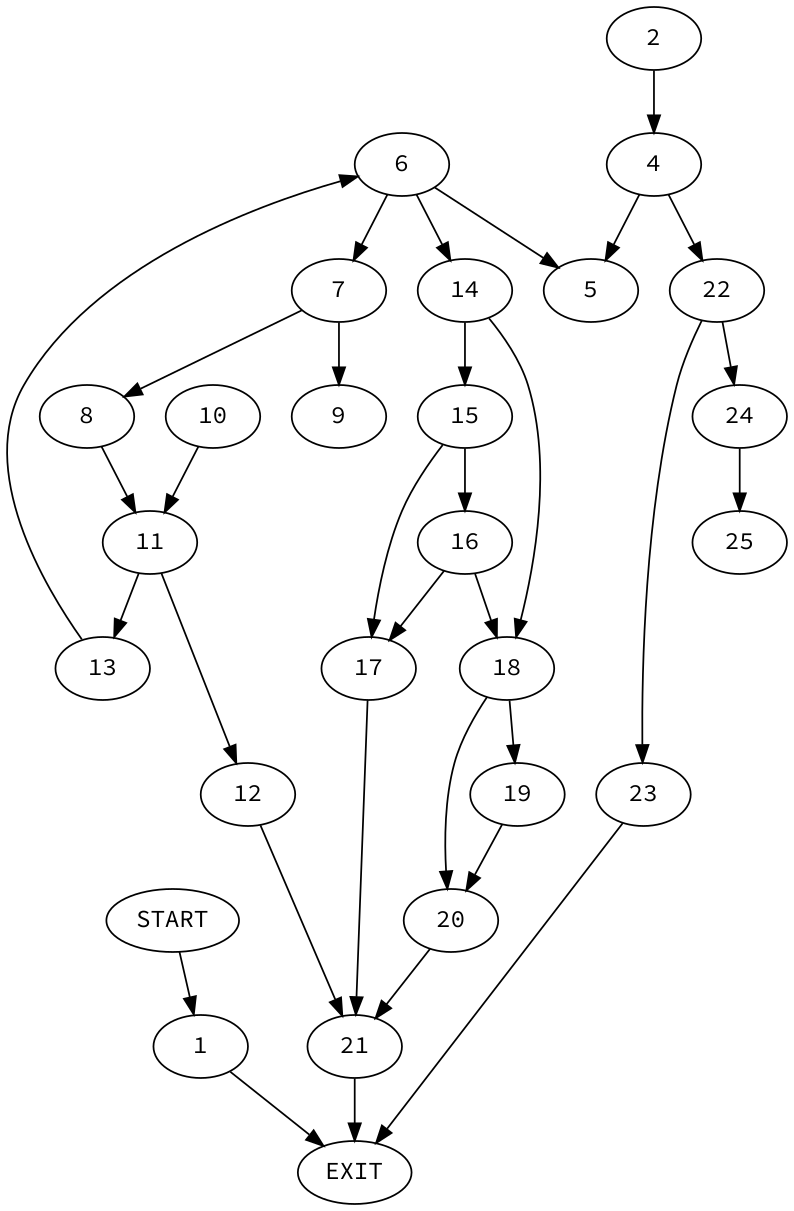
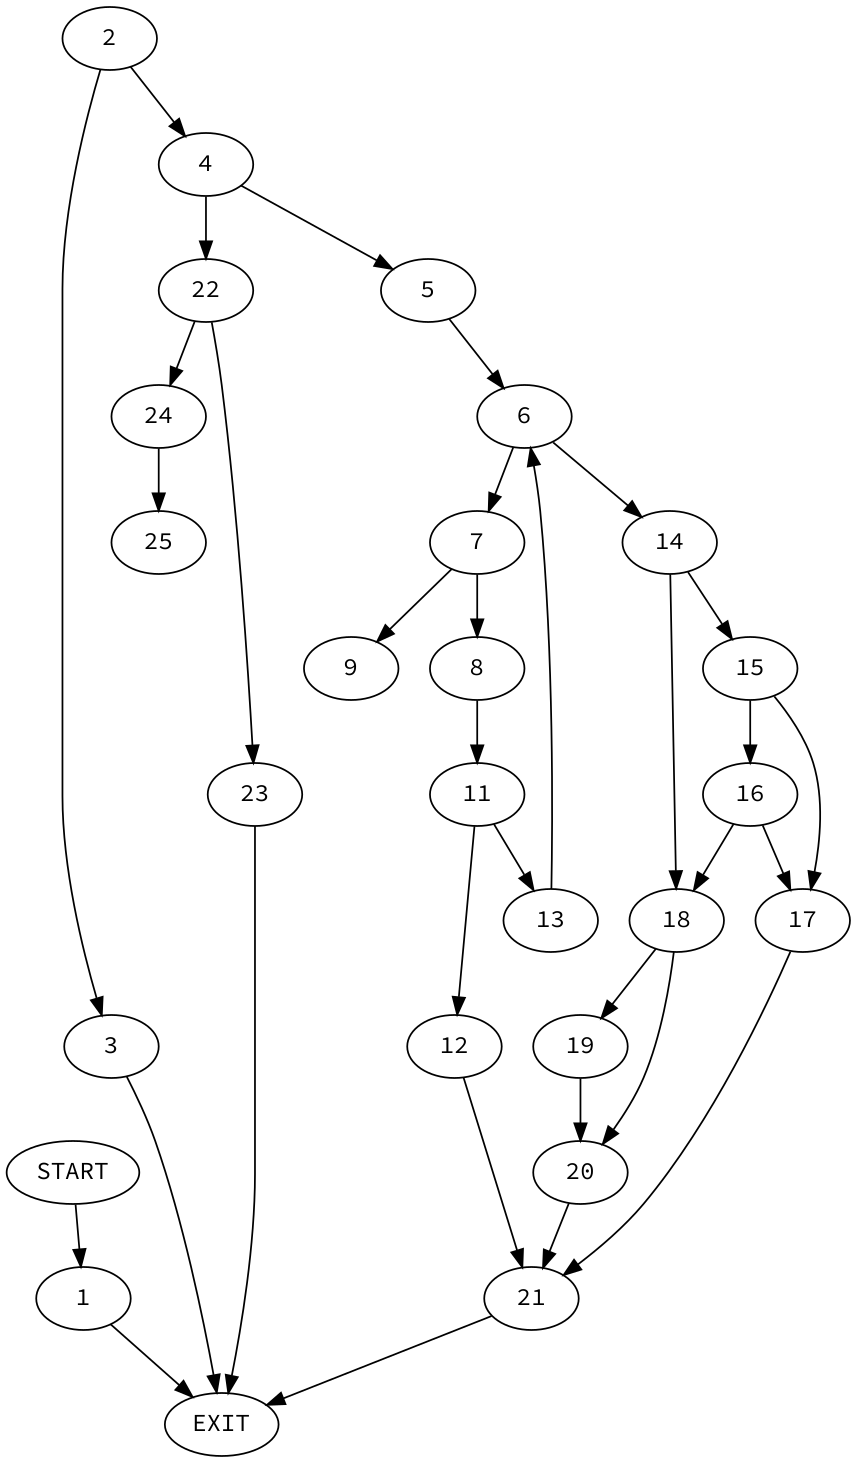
edge "6" -> "5": reversed
node "10": removed
node "3": added
